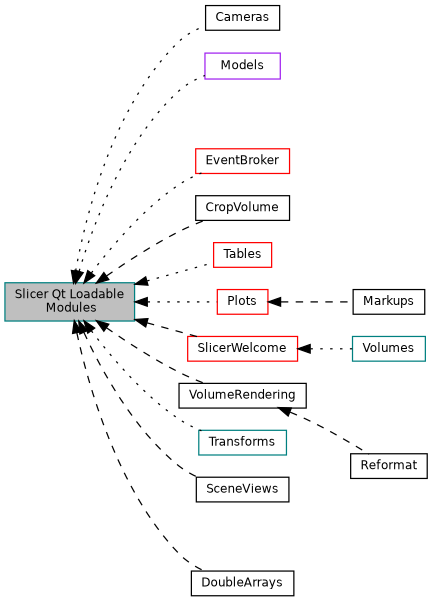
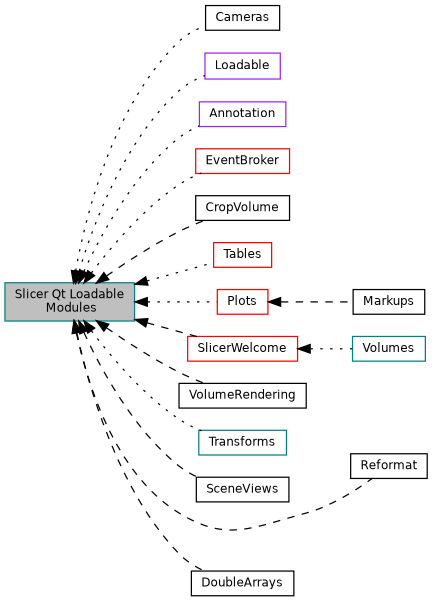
node "Models": label "Models" -> "Loadable"
node "Annotation": added
edge "Reformat" -> "VolumeRendering": now "Reformat" -> "Slicer Qt Loadable Modules"
